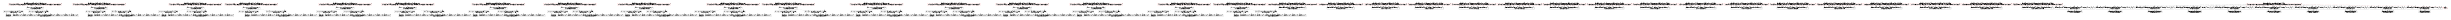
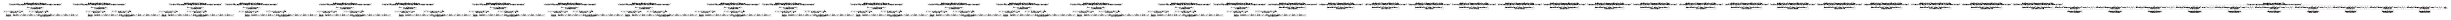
node "finally_32_32(matrix_32_32) [w:1066.8419,m:6414.3984]": label "finally_32_32(matrix_32_32) [w:1066.8419,m:6414.3984]" -> "transpose_32_32(matrix_32_32) [w:1066.8419,m:6414.3984]"
